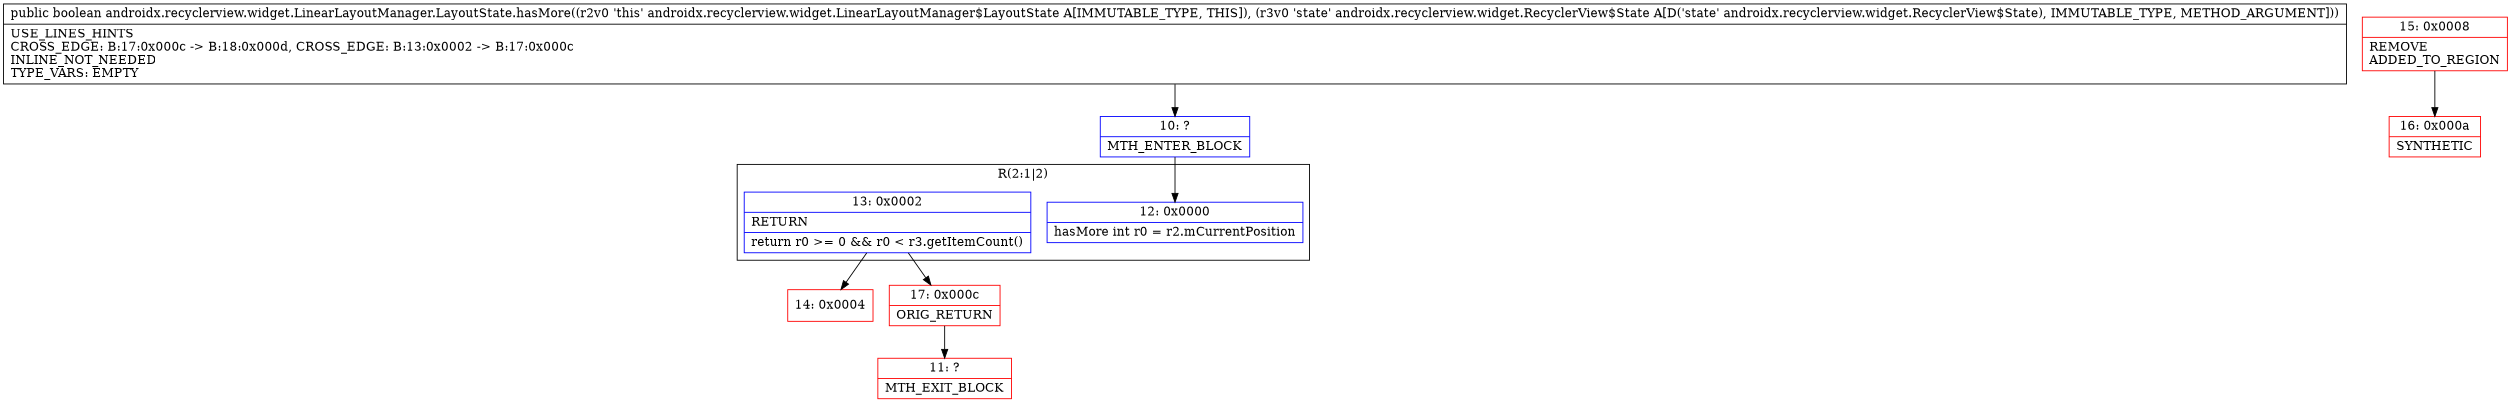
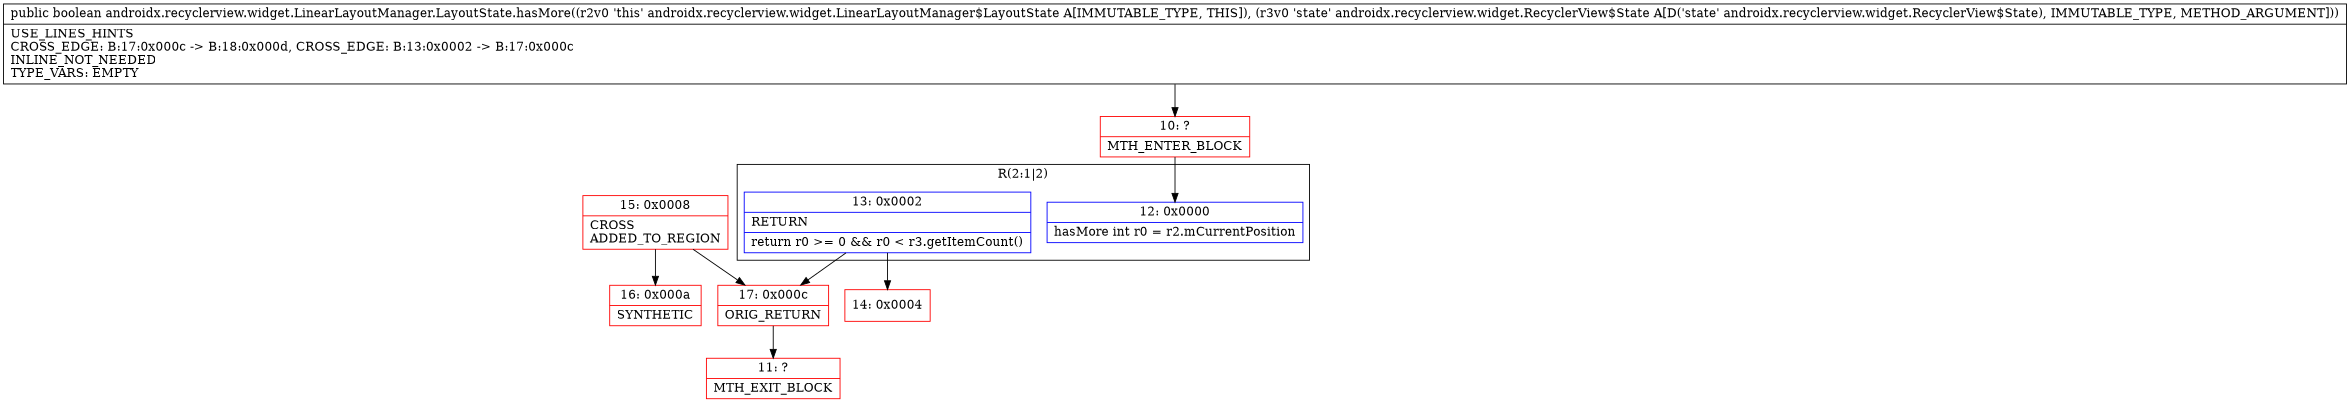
node "15: 0x0008": text "REMOVE" -> "CROSS"
node "10: ?": color blue -> red
edge "15: 0x0008" -> "17: 0x000c": added
